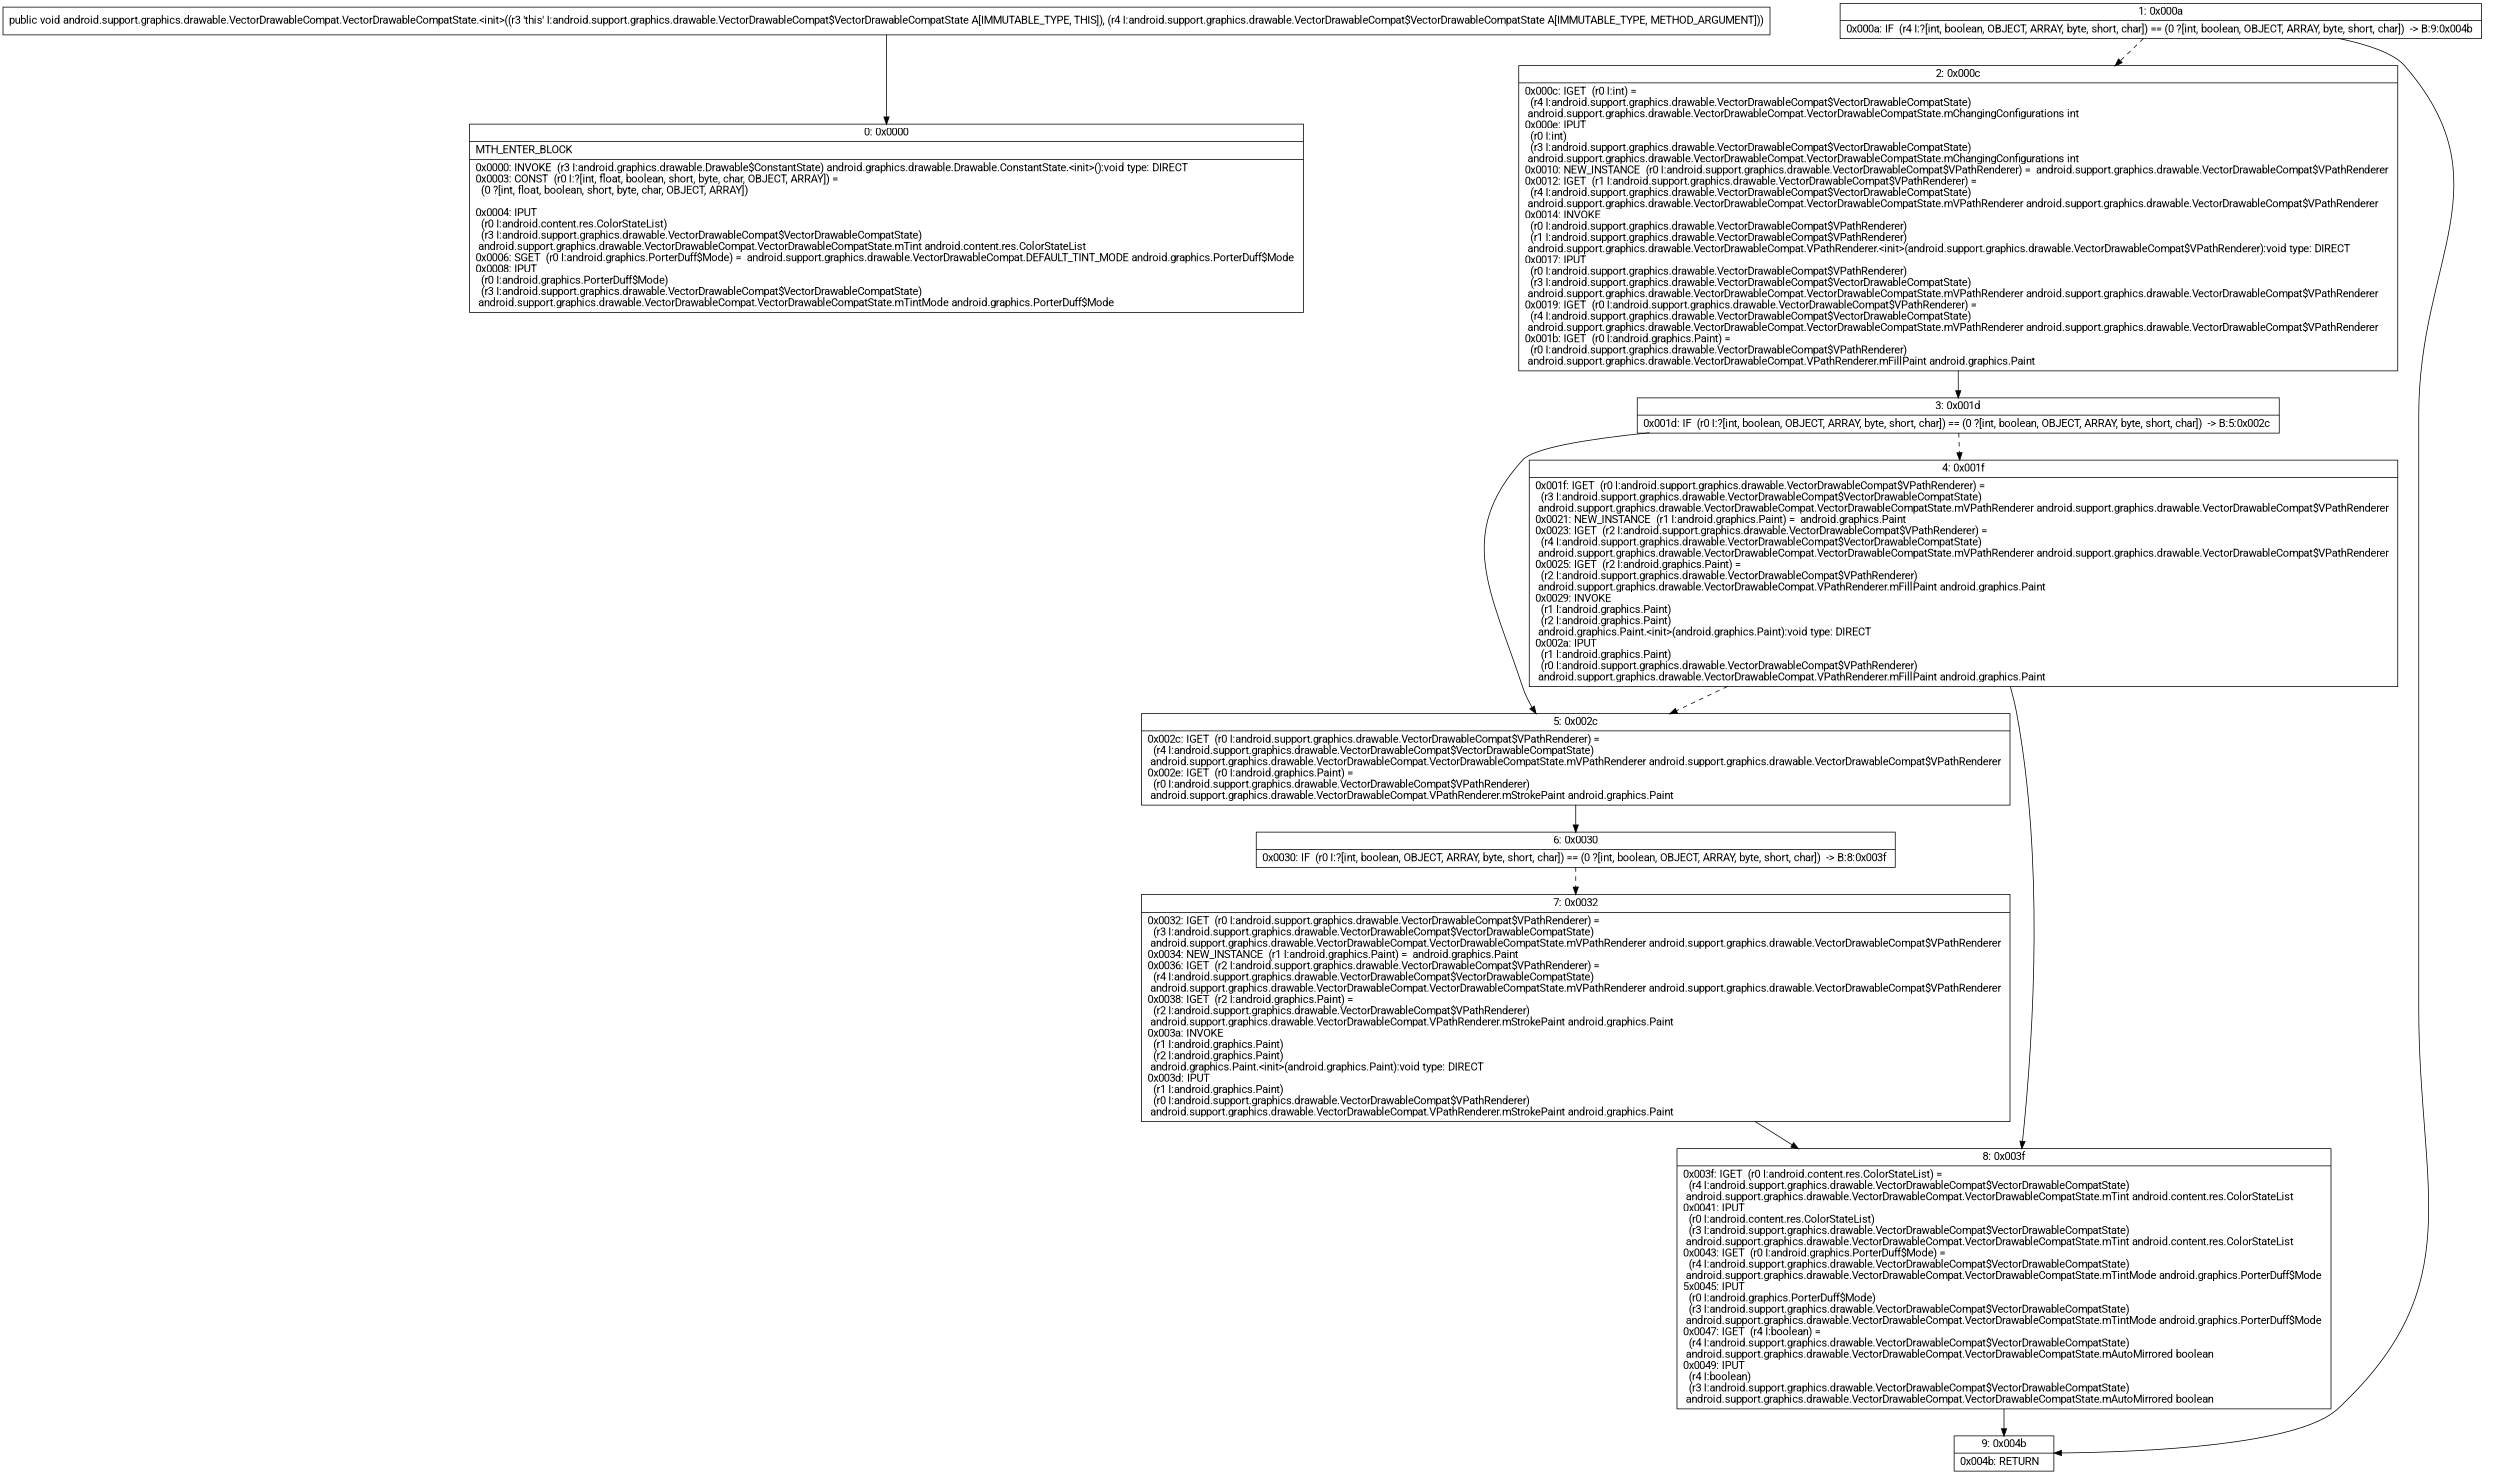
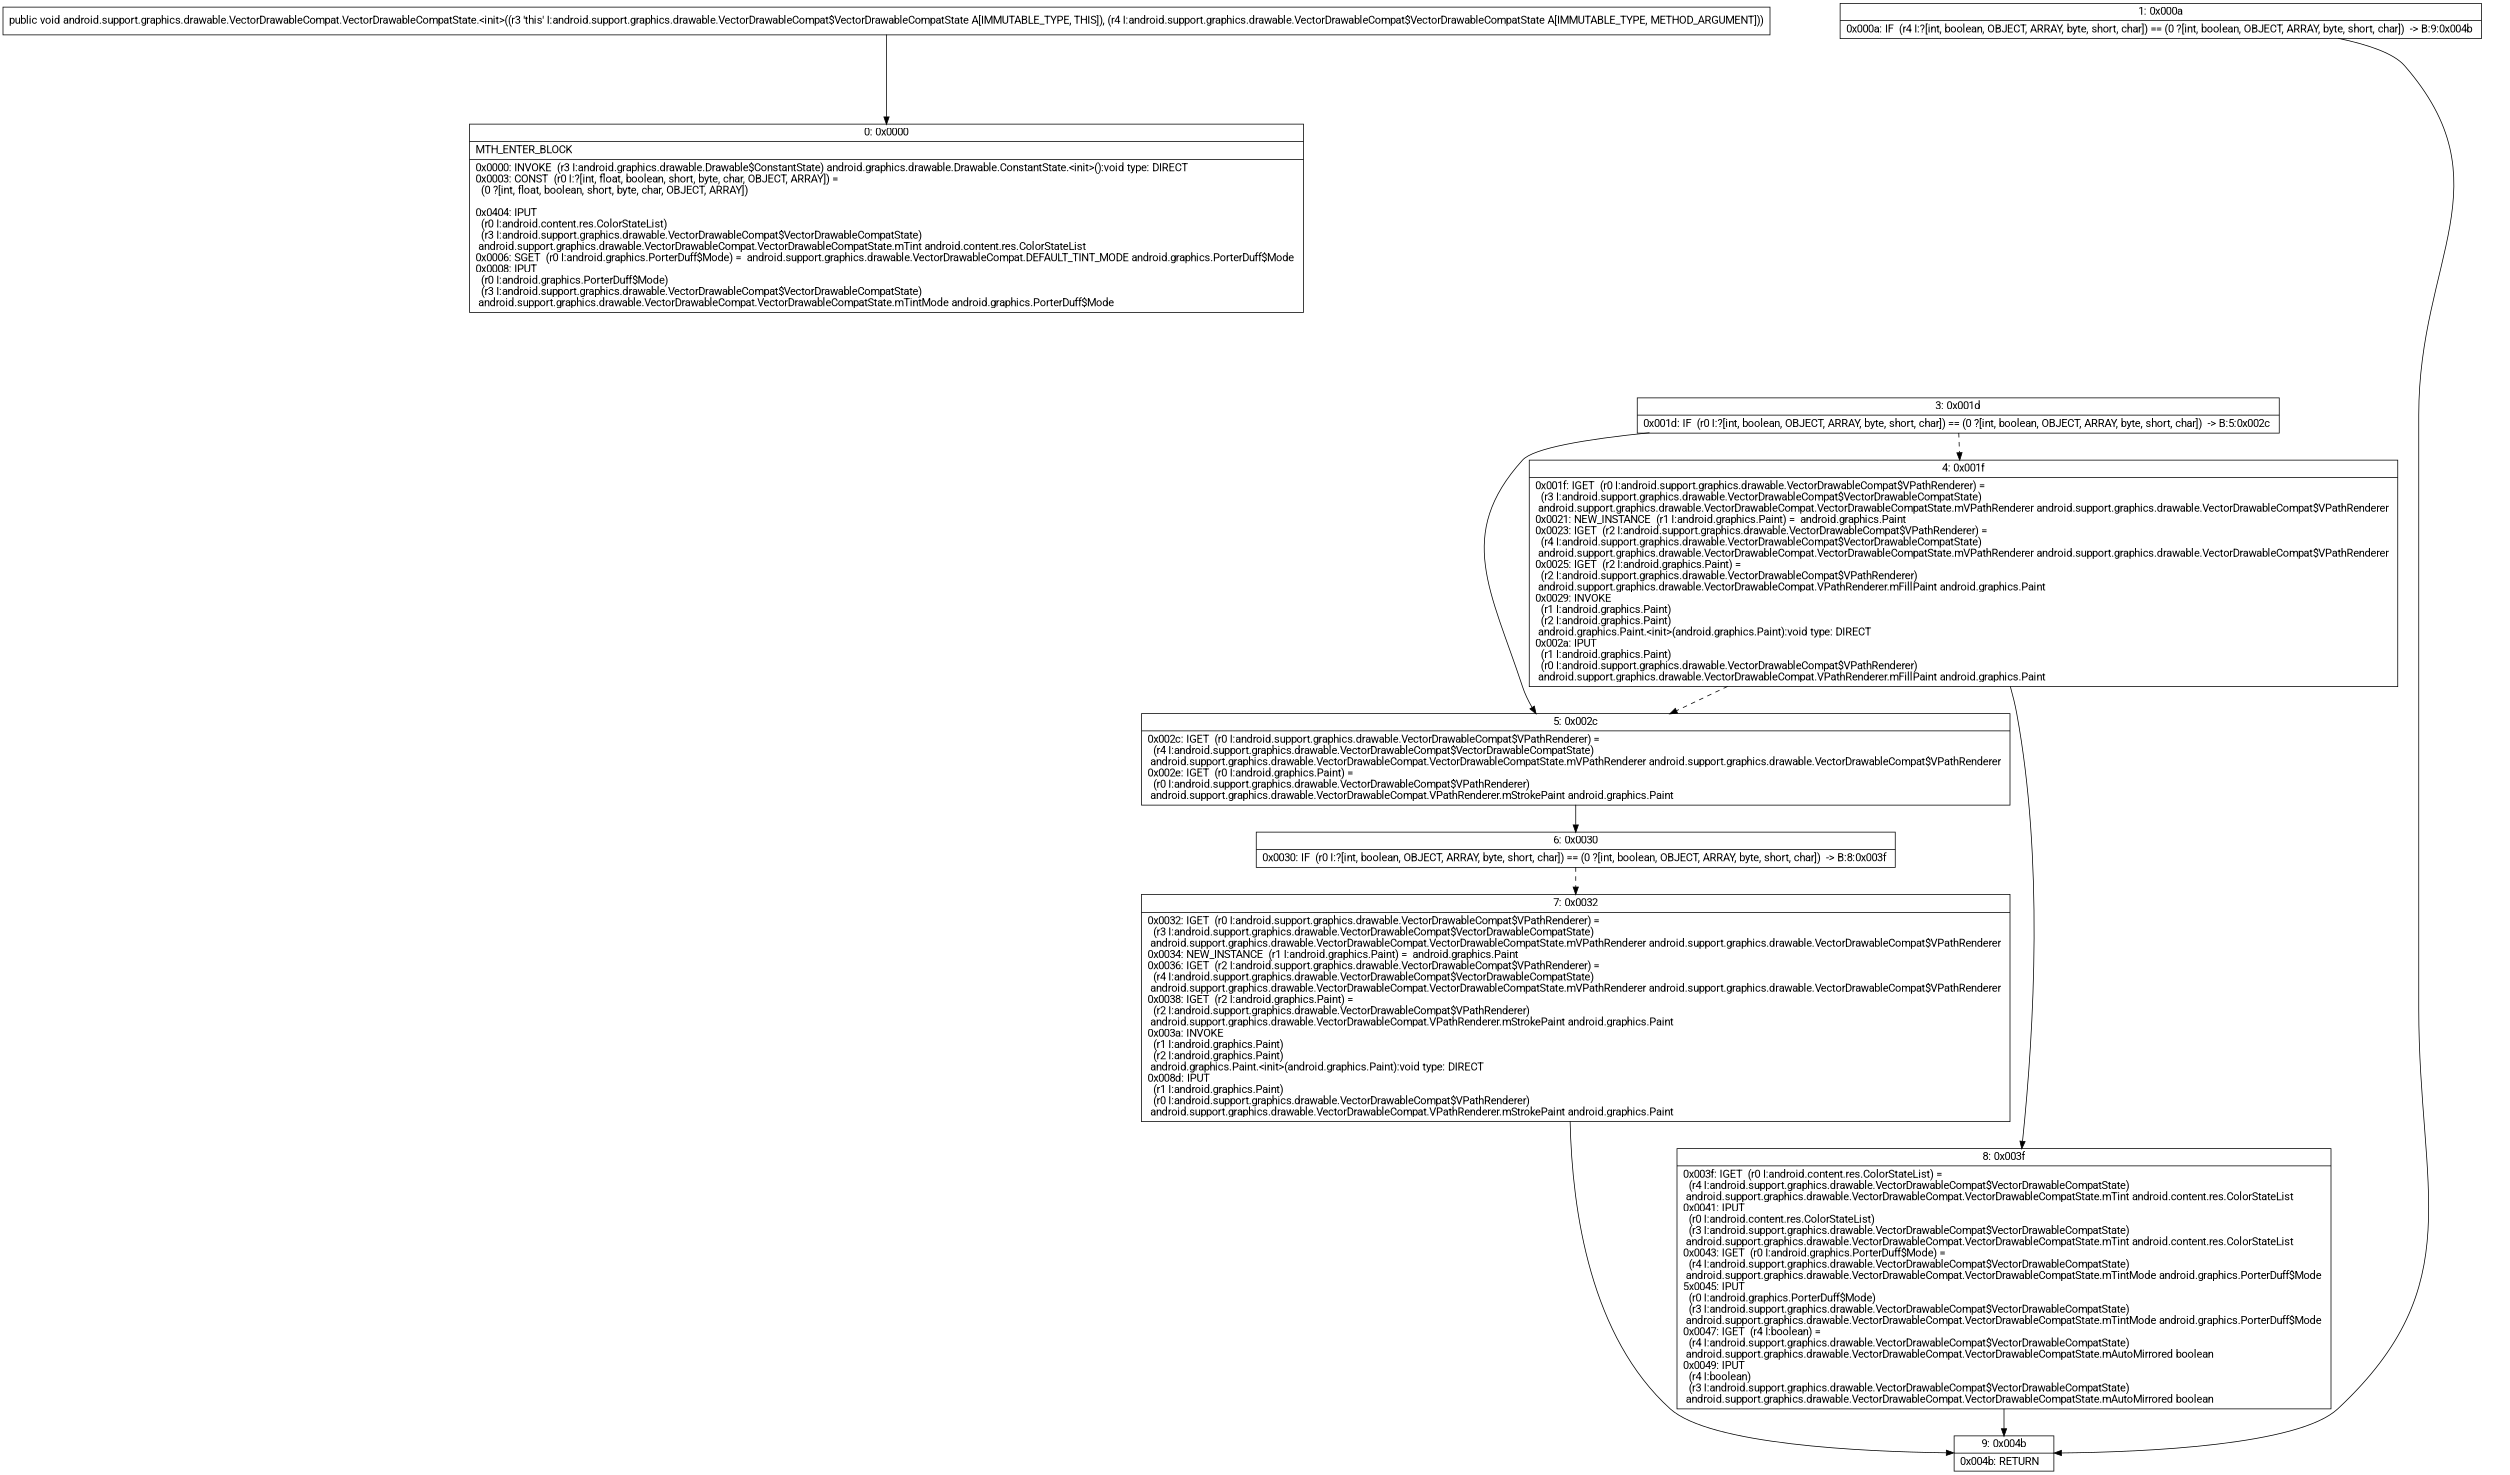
node "0: 0x0000": text "0x0004: IPUT" -> "0x0404: IPUT"
node "2: 0x000c": removed
node "7: 0x0032": text "0x003d: IPUT" -> "0x008d: IPUT"
edge "7: 0x0032" -> "8: 0x003f": now "7: 0x0032" -> "9: 0x004b"
